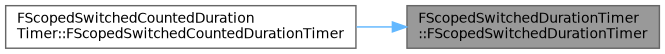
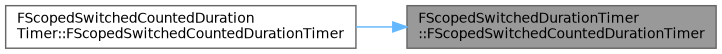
node "FScopedSwitchedDurationTimer ::FScopedSwitchedDurationTimer": label "FScopedSwitchedDurationTimer ::FScopedSwitchedDurationTimer" -> "FScopedSwitchedDurationTimer ::FScopedSwitchedCountedDurationTimer"
